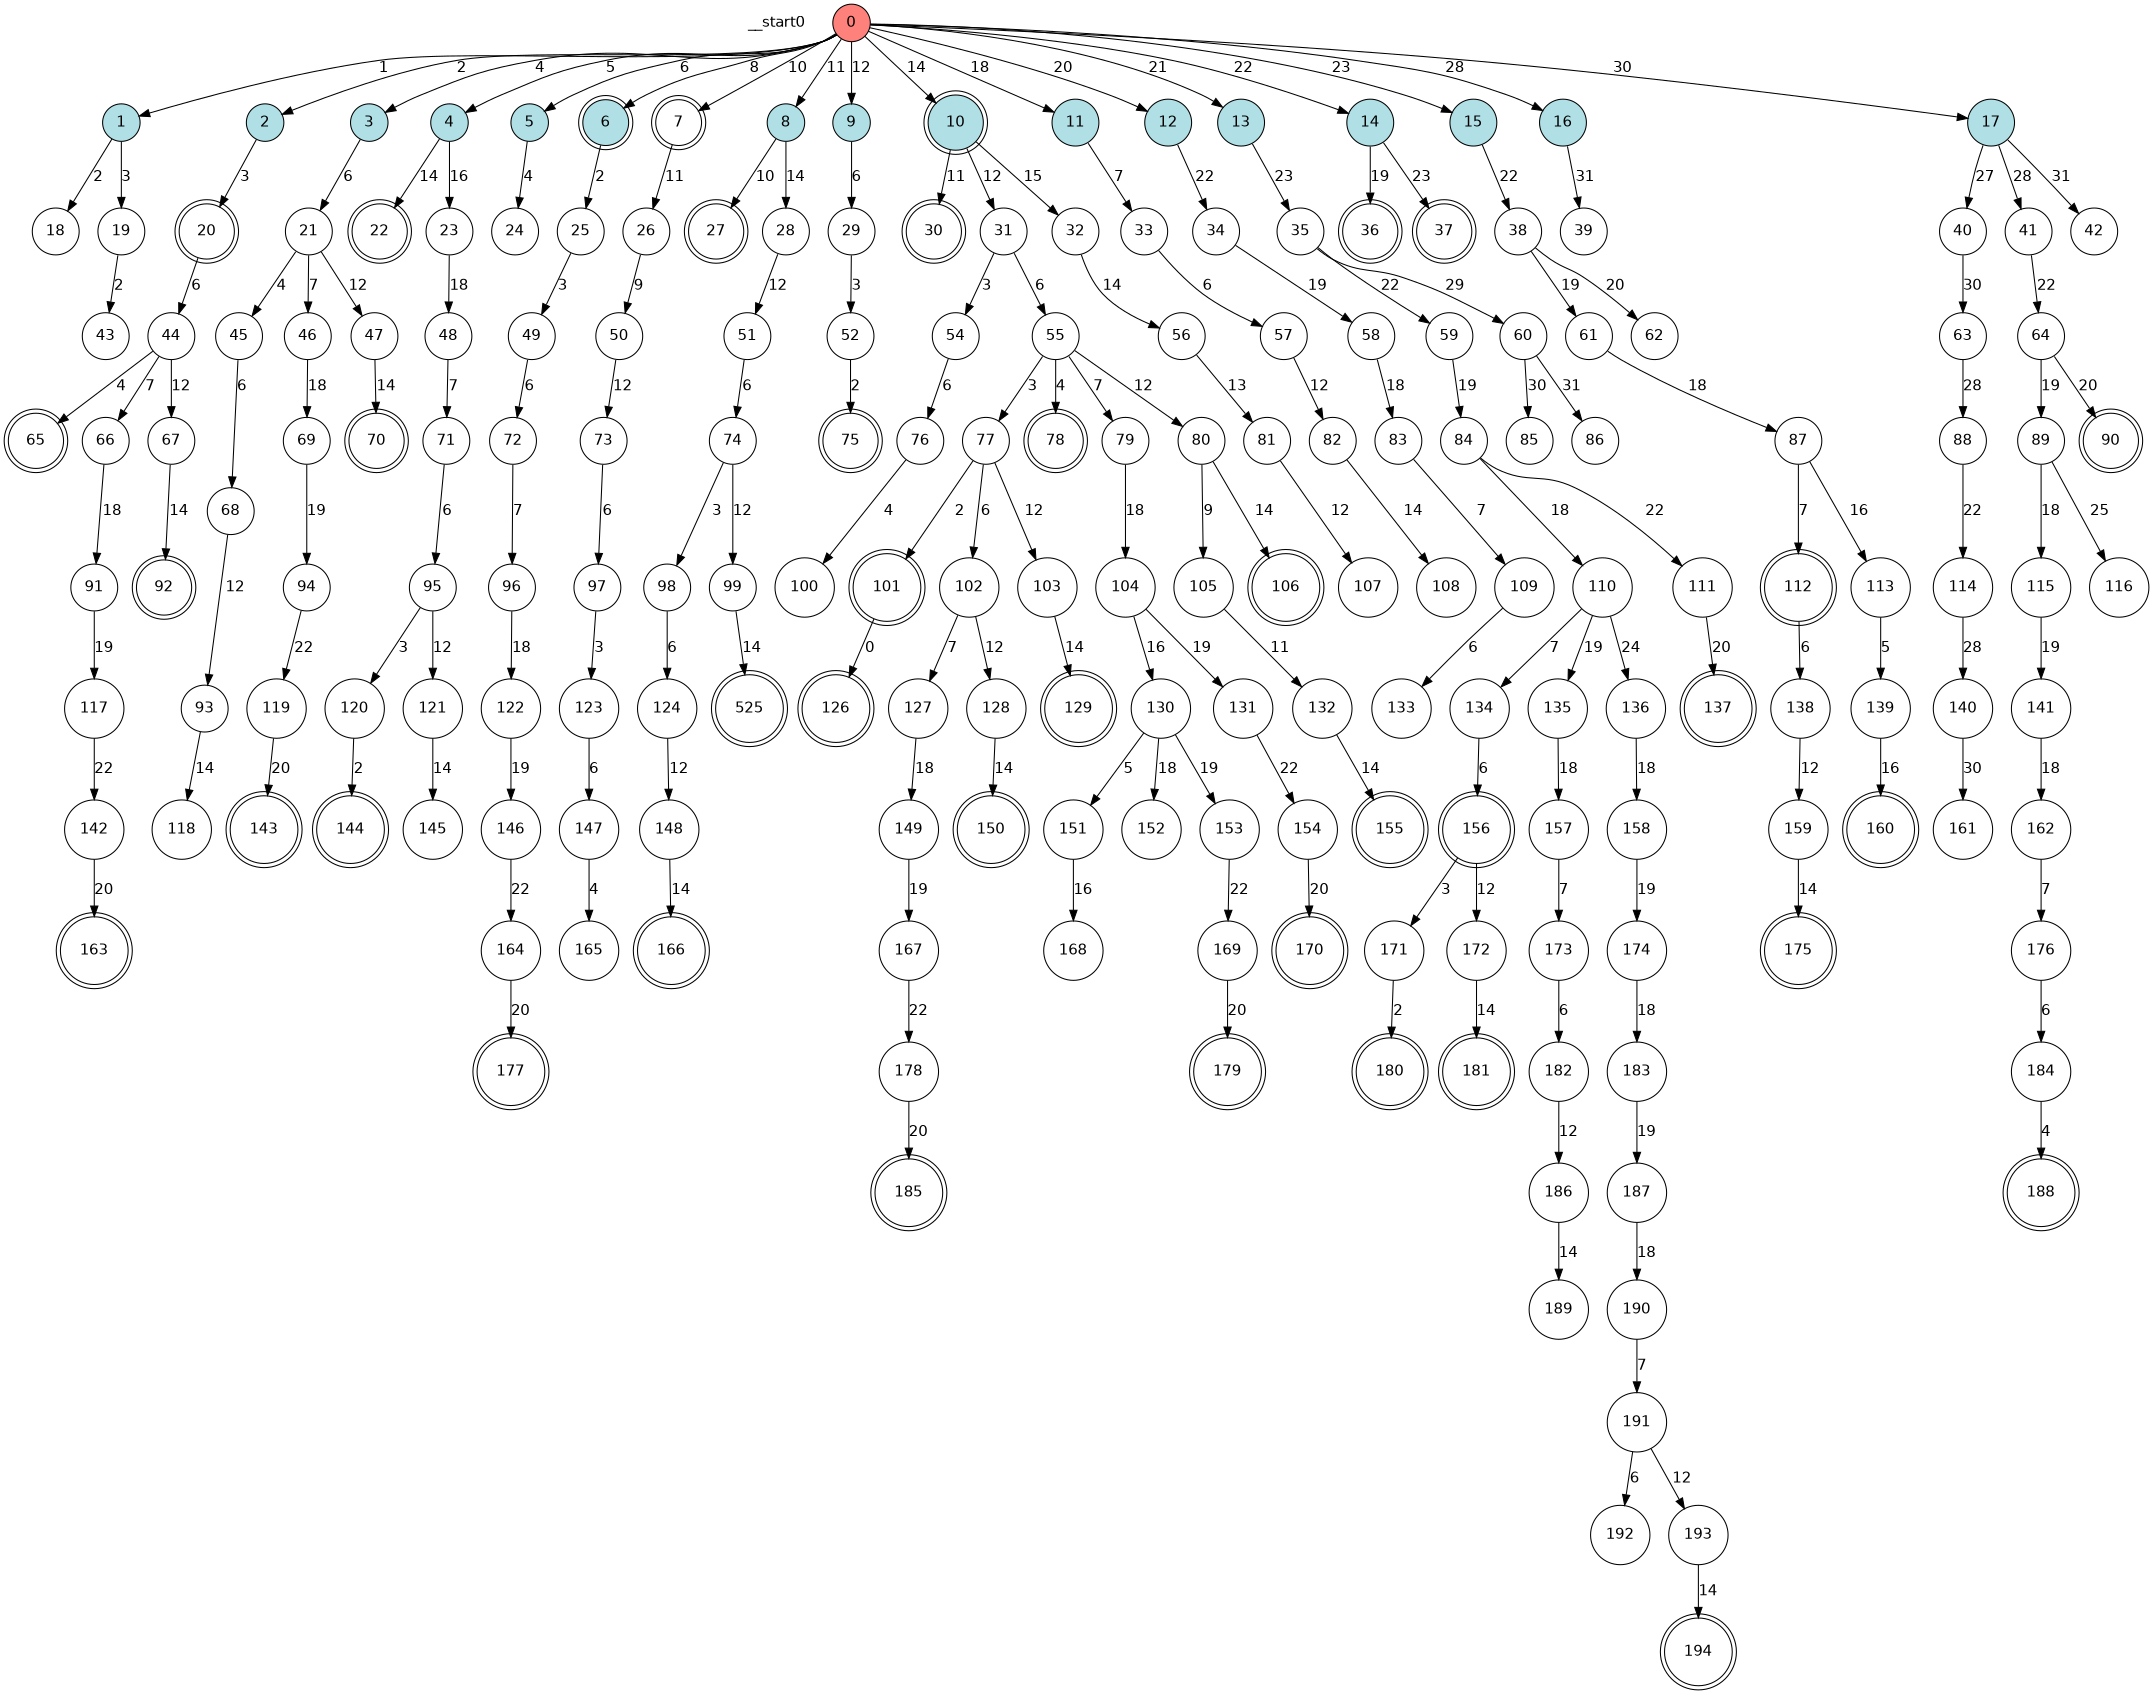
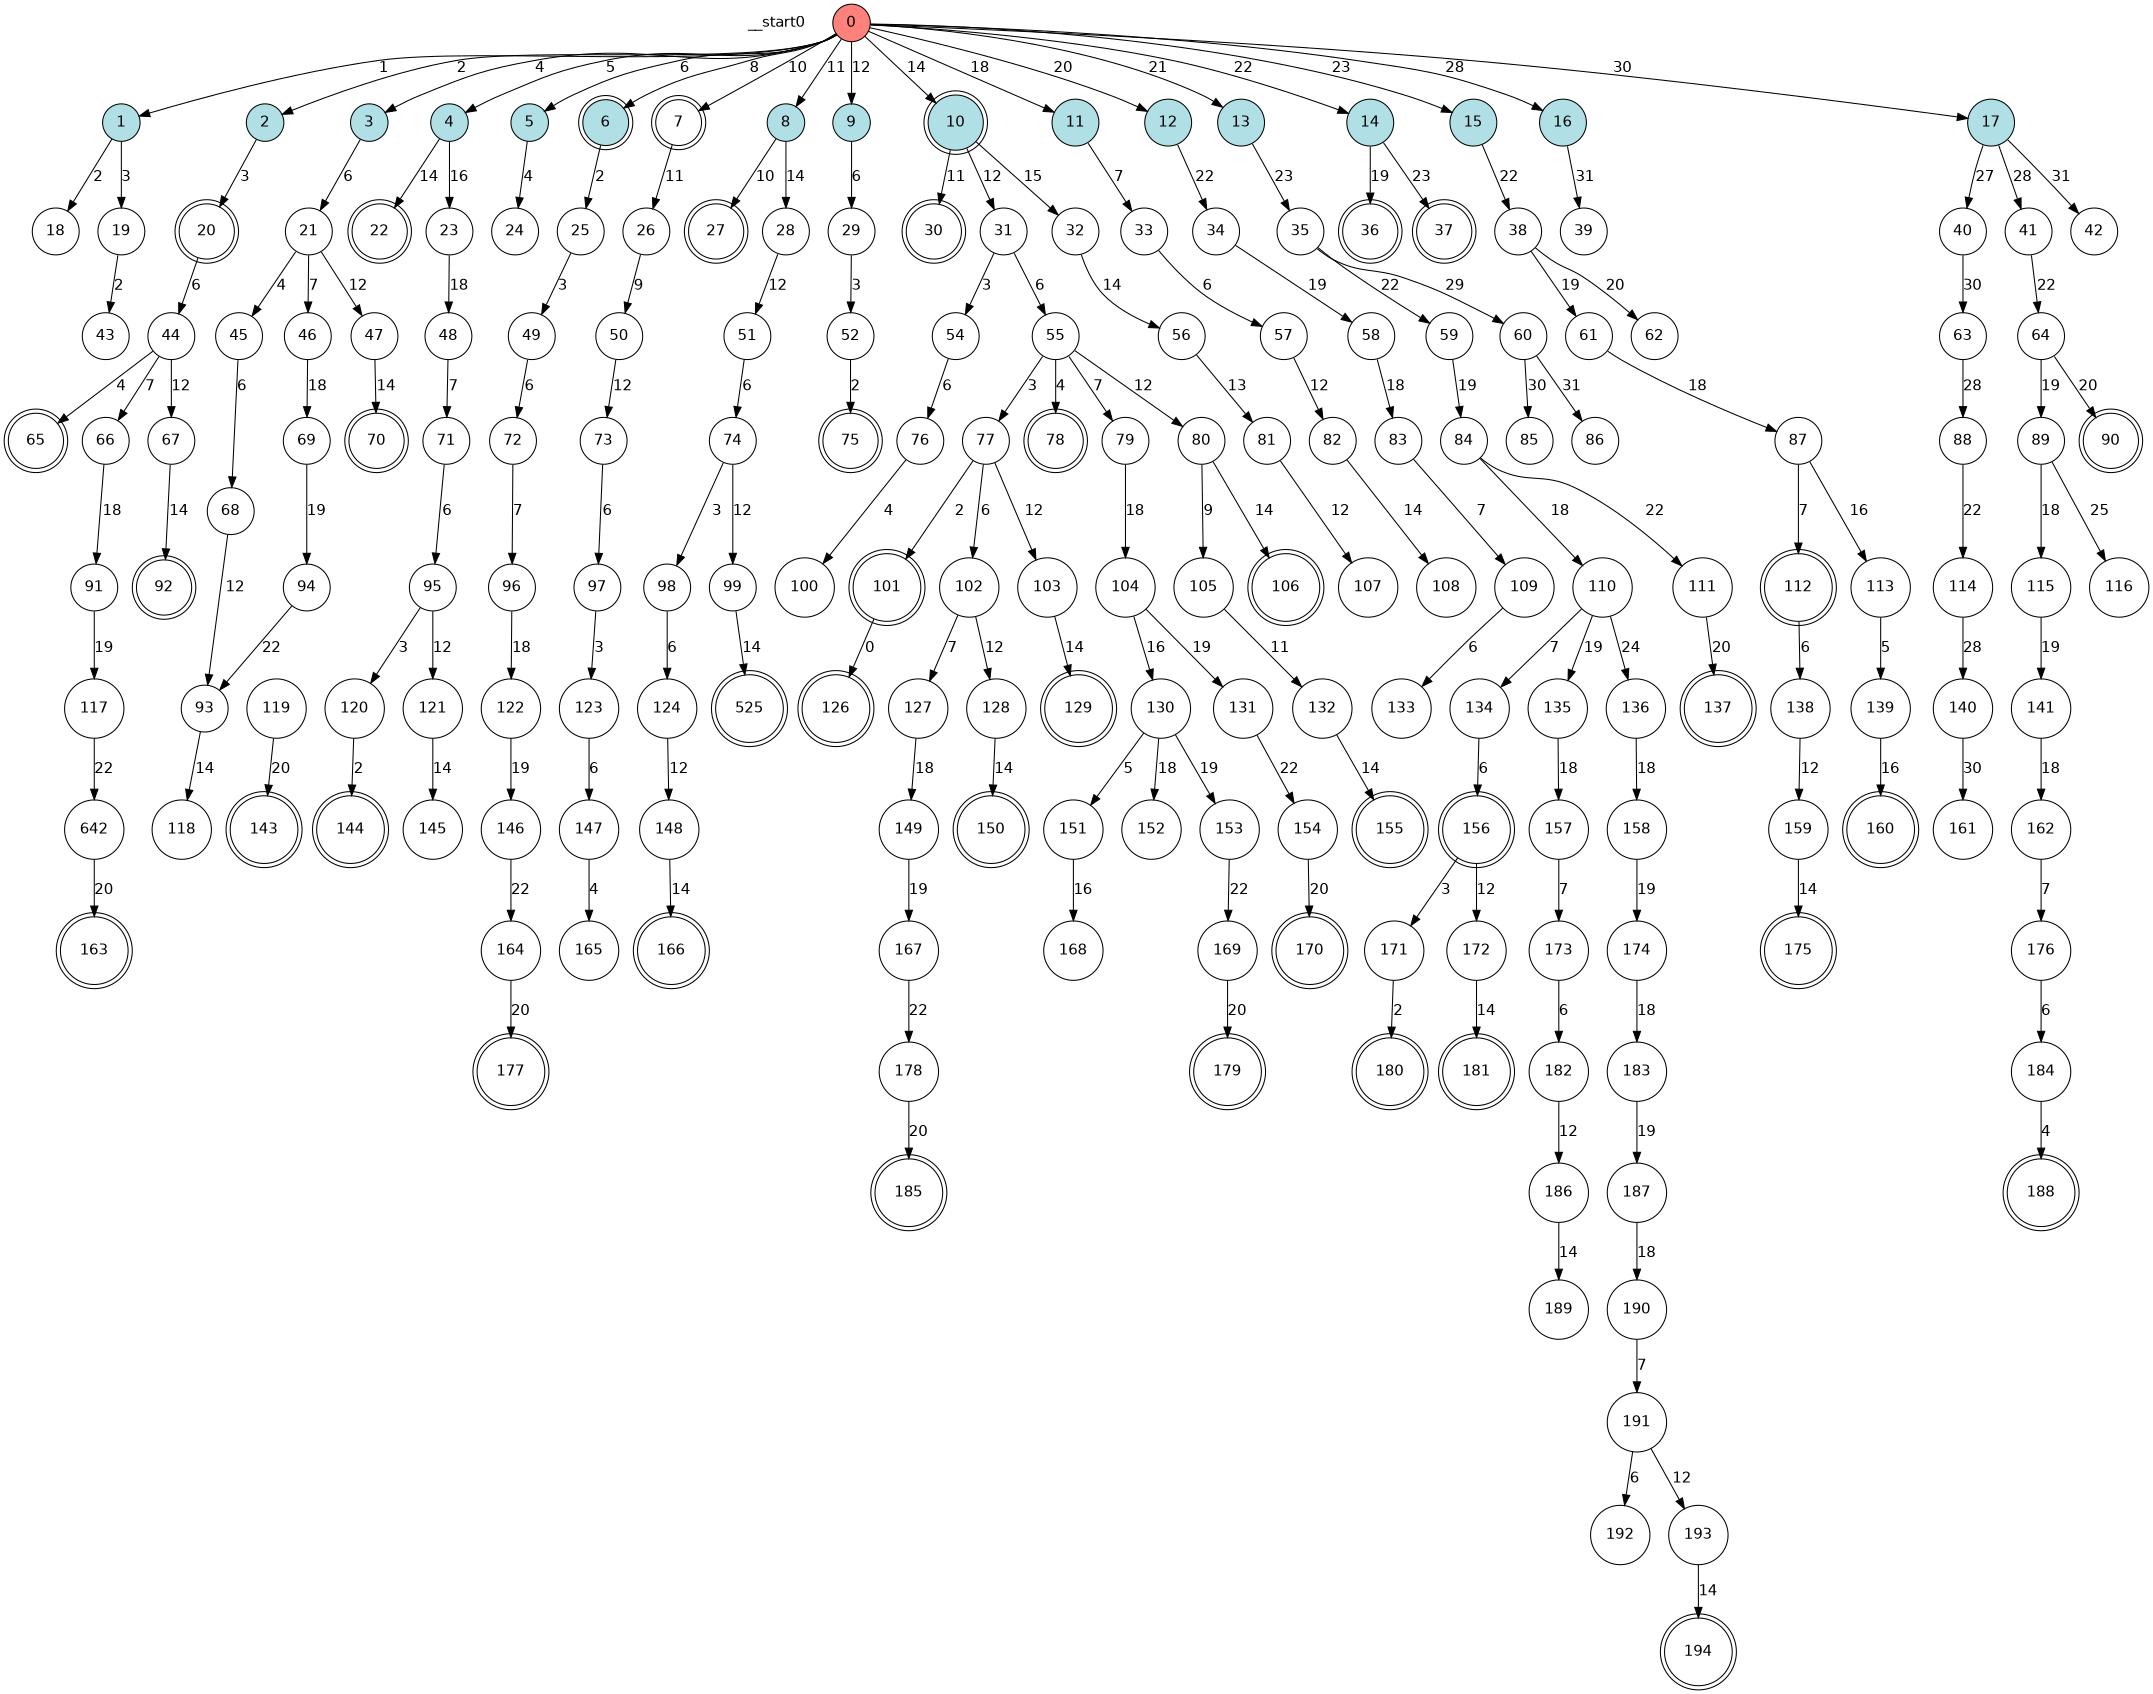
edge "94" -> "119": now "94" -> "93"
node "142": label "142" -> "642"
